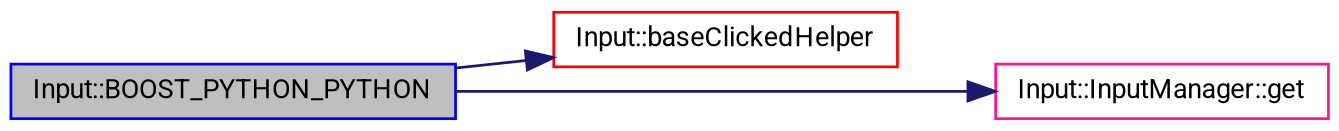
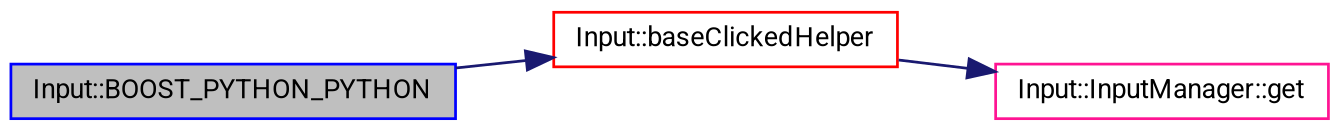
edge "Input::BOOST_PYTHON_PYTHON" -> "Input::InputManager::get": now "Input::baseClickedHelper" -> "Input::InputManager::get"
